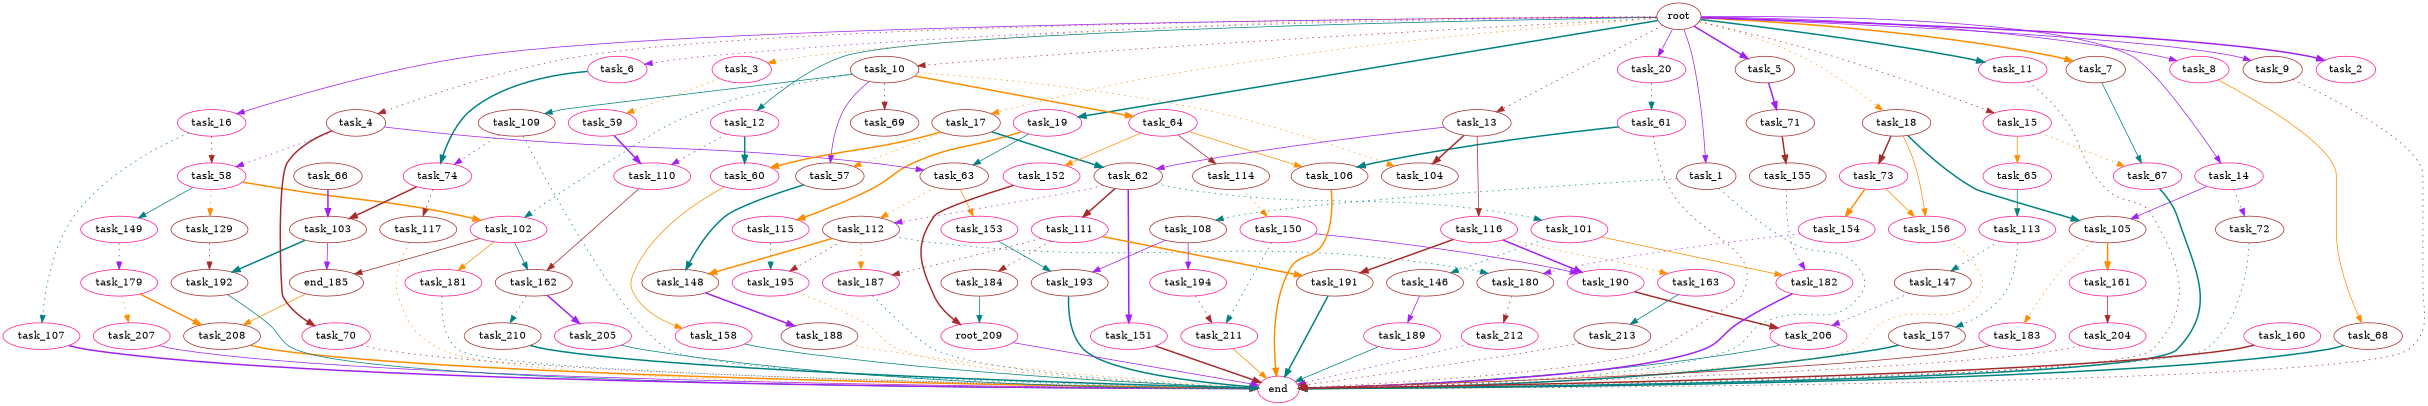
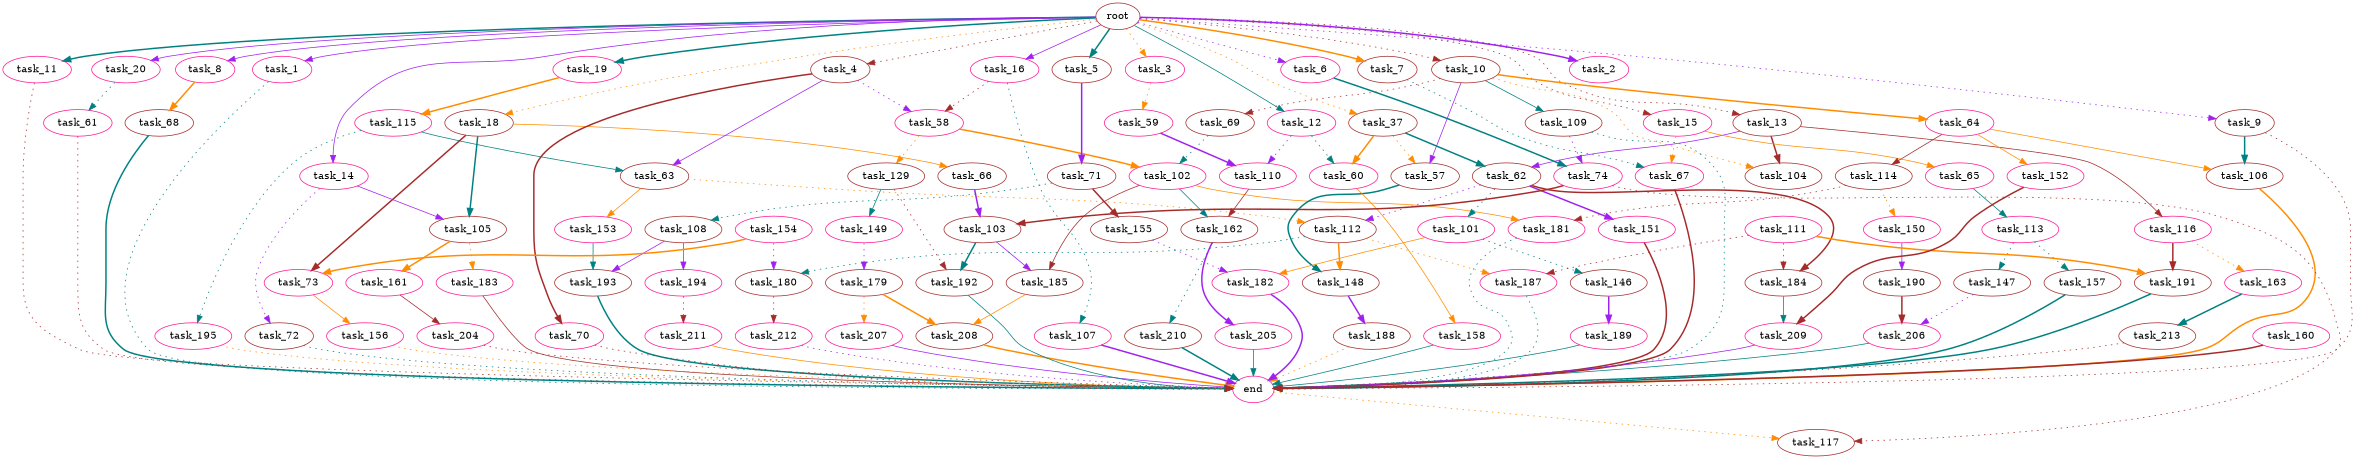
edge "root" -> "task_5": color purple -> teal
edge "root" -> "task_9": style solid -> dotted
edge "task_10" -> "task_102": now "task_69" -> "task_102"
edge "task_7" -> "task_67": style solid -> dotted
node "task_17": label "task_17" -> "task_37"
edge "task_61" -> "task_106": now "task_9" -> "task_106"
edge "task_12" -> "task_60": style bold -> dotted
edge "task_19" -> "task_63": now "task_115" -> "task_63"
edge "task_8" -> "task_68": style solid -> bold
edge "task_18" -> "task_156": now "task_18" -> "task_66"
node "task_1": color brown -> deeppink
edge "task_1" -> "task_108": now "task_71" -> "task_108"
edge "task_62" -> "task_111": now "task_62" -> "task_184"
edge "task_73" -> "task_154": reversed
edge "task_58" -> "task_149": now "task_129" -> "task_149"
edge "task_114" -> "task_181": added
edge "task_112" -> "task_195": removed
edge "task_116" -> "task_190": removed
edge "task_150" -> "task_211": removed
node "task_179": color deeppink -> brown
node "end_185": label "end_185" -> "task_185"
node "task_190": color deeppink -> brown
edge "task_146" -> "task_189": style solid -> bold
edge "task_163" -> "task_213": style solid -> bold
node "root_209": label "root_209" -> "task_209"
edge "task_67" -> "end": color teal -> brown
edge "task_117" -> "end": reversed
